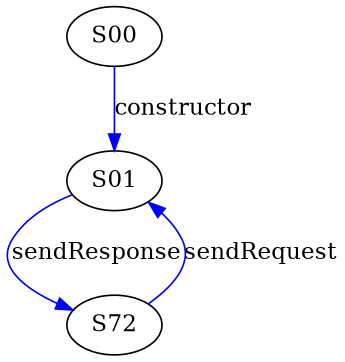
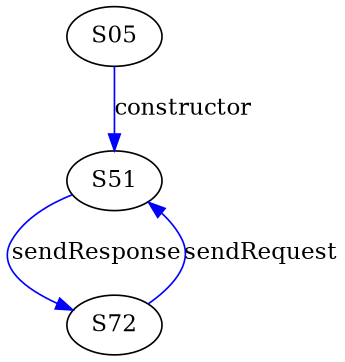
node "S00": label "S00" -> "S05"
node "S01": label "S01" -> "S51"
